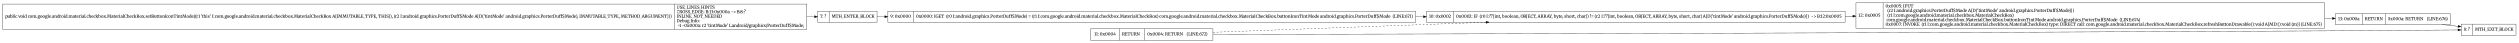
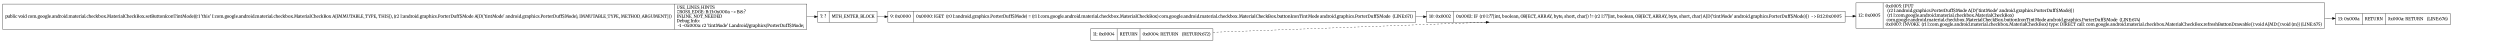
node "8: ?": removed
node "11: 0x0004": text "0x0004: RETURN    (LINE:672)" -> "0x0004: RETURN    (RETURN:672)"
